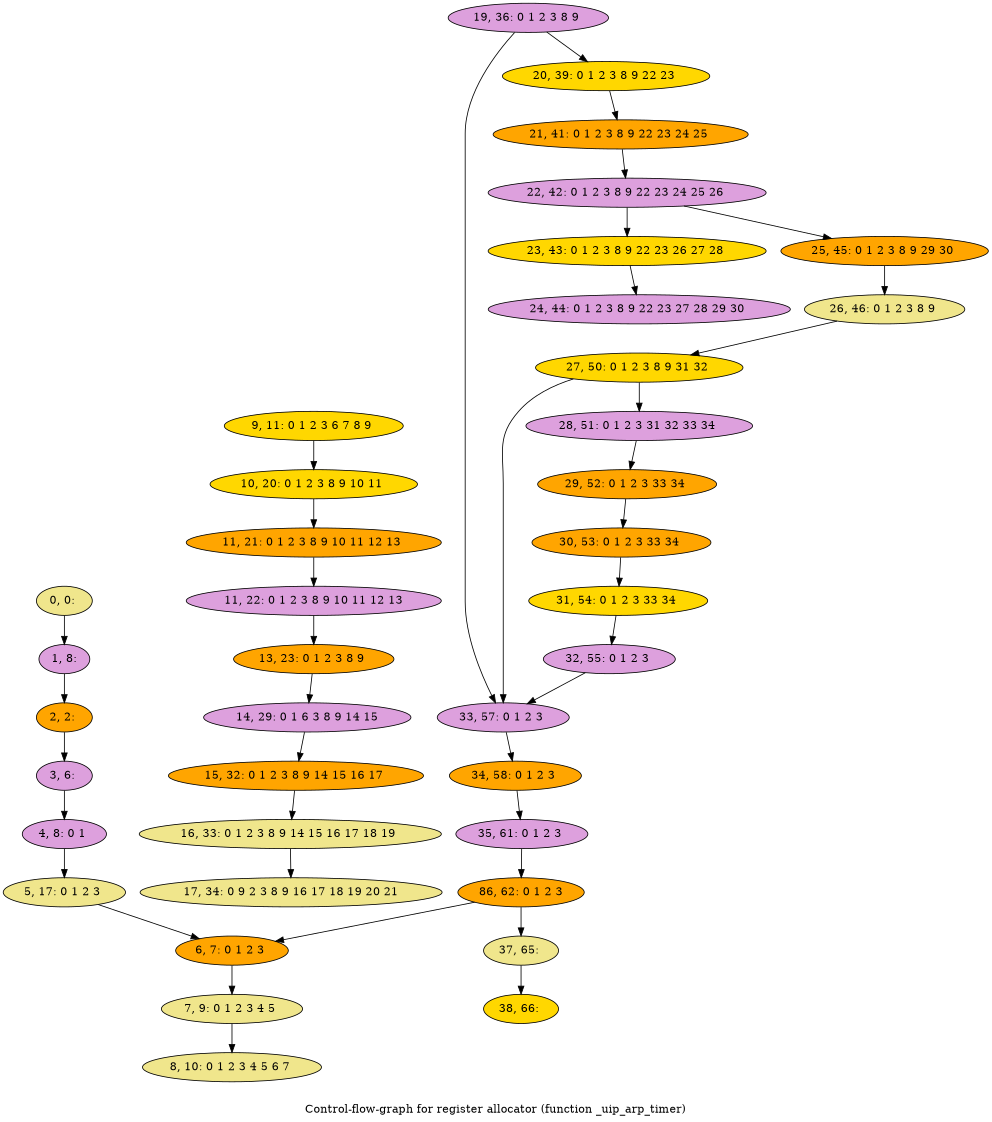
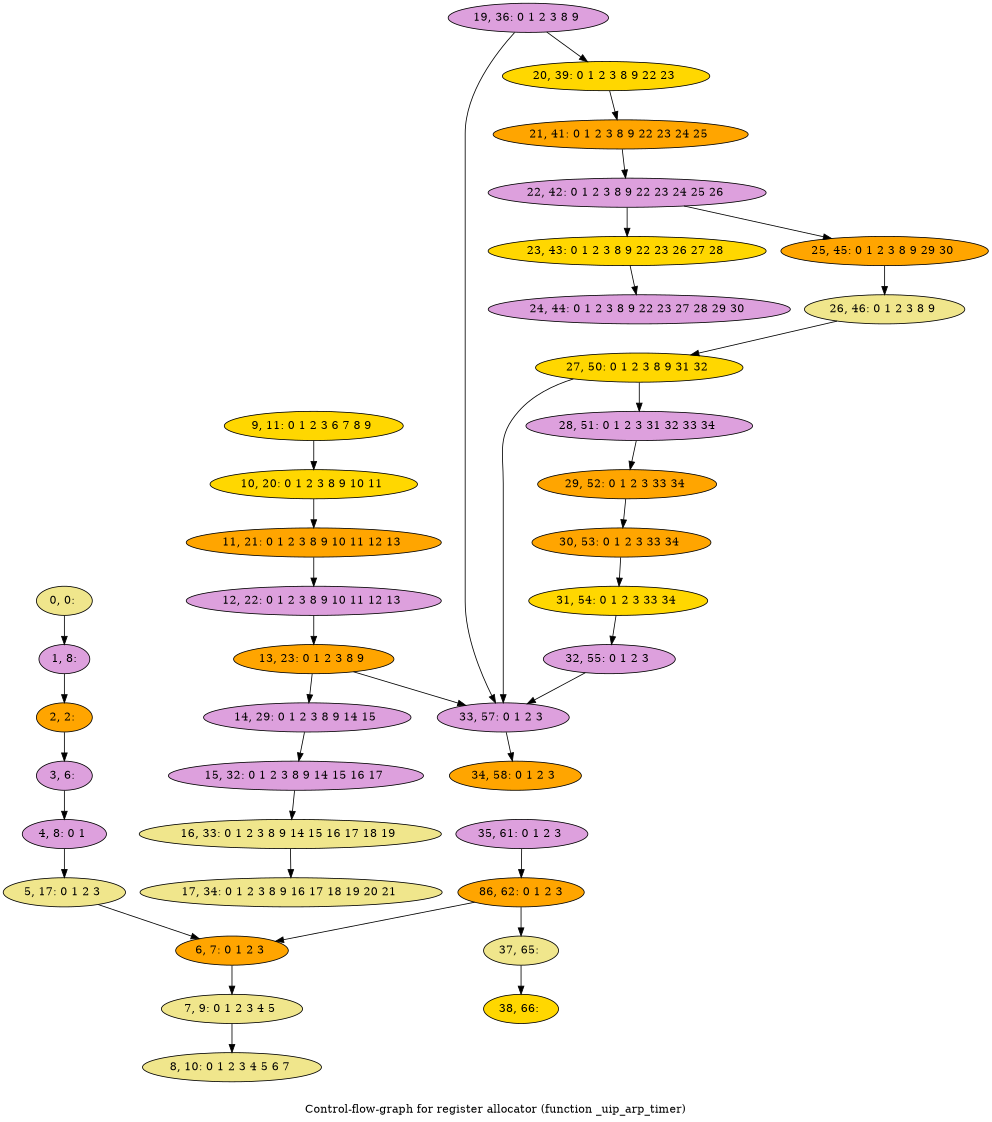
node "11, 22: 0 1 2 3 8 9 10 11 12 13": label "11, 22: 0 1 2 3 8 9 10 11 12 13" -> "12, 22: 0 1 2 3 8 9 10 11 12 13"
edge "13, 23: 0 1 2 3 8 9" -> "33, 57: 0 1 2 3": added
node "14, 29: 0 1 6 3 8 9 14 15": label "14, 29: 0 1 6 3 8 9 14 15" -> "14, 29: 0 1 2 3 8 9 14 15"
node "15, 32: 0 1 2 3 8 9 14 15 16 17": fillcolor orange -> plum
edge "34, 58: 0 1 2 3" -> "35, 61: 0 1 2 3": removed
node "17, 34: 0 9 2 3 8 9 16 17 18 19 20 21": label "17, 34: 0 9 2 3 8 9 16 17 18 19 20 21" -> "17, 34: 0 1 2 3 8 9 16 17 18 19 20 21"
